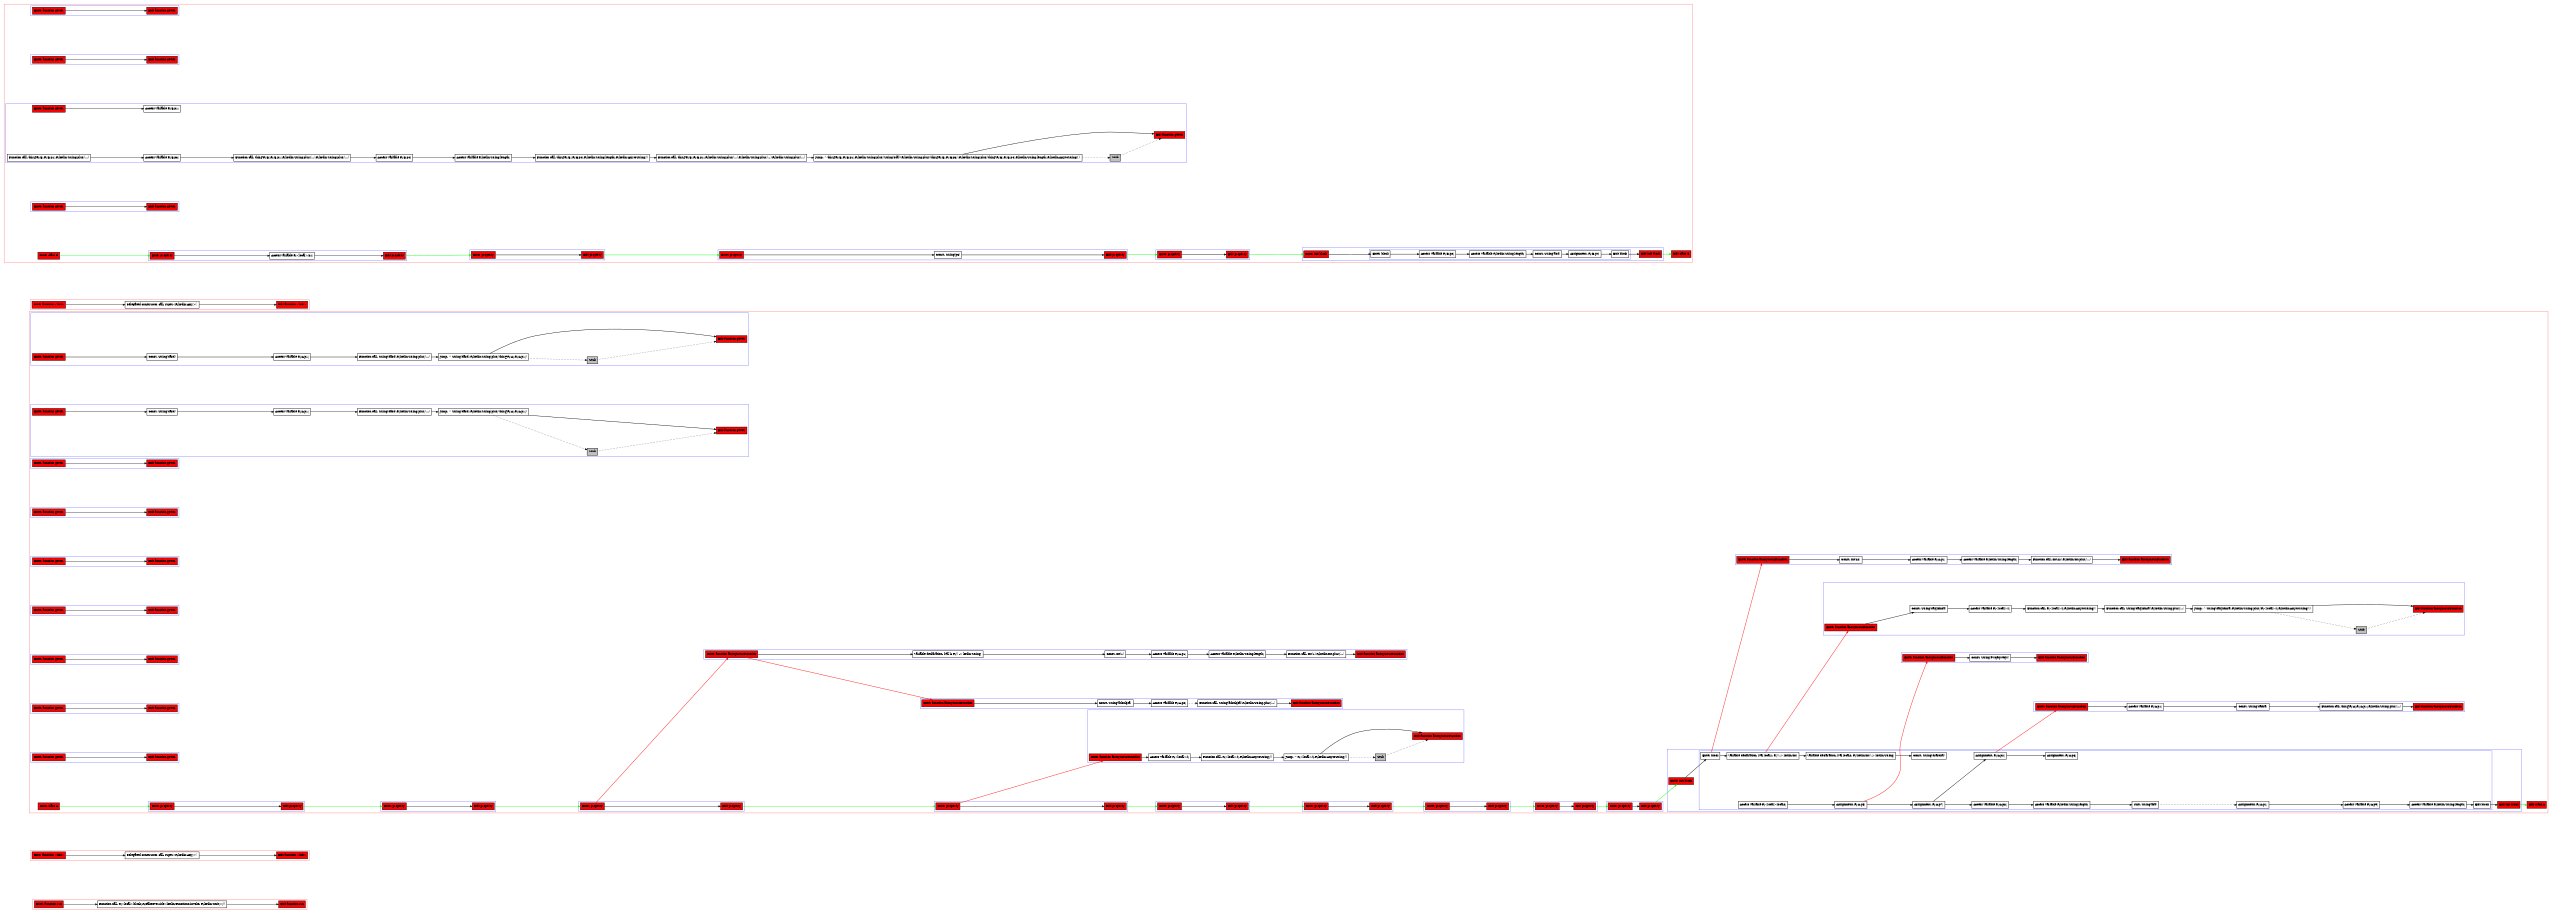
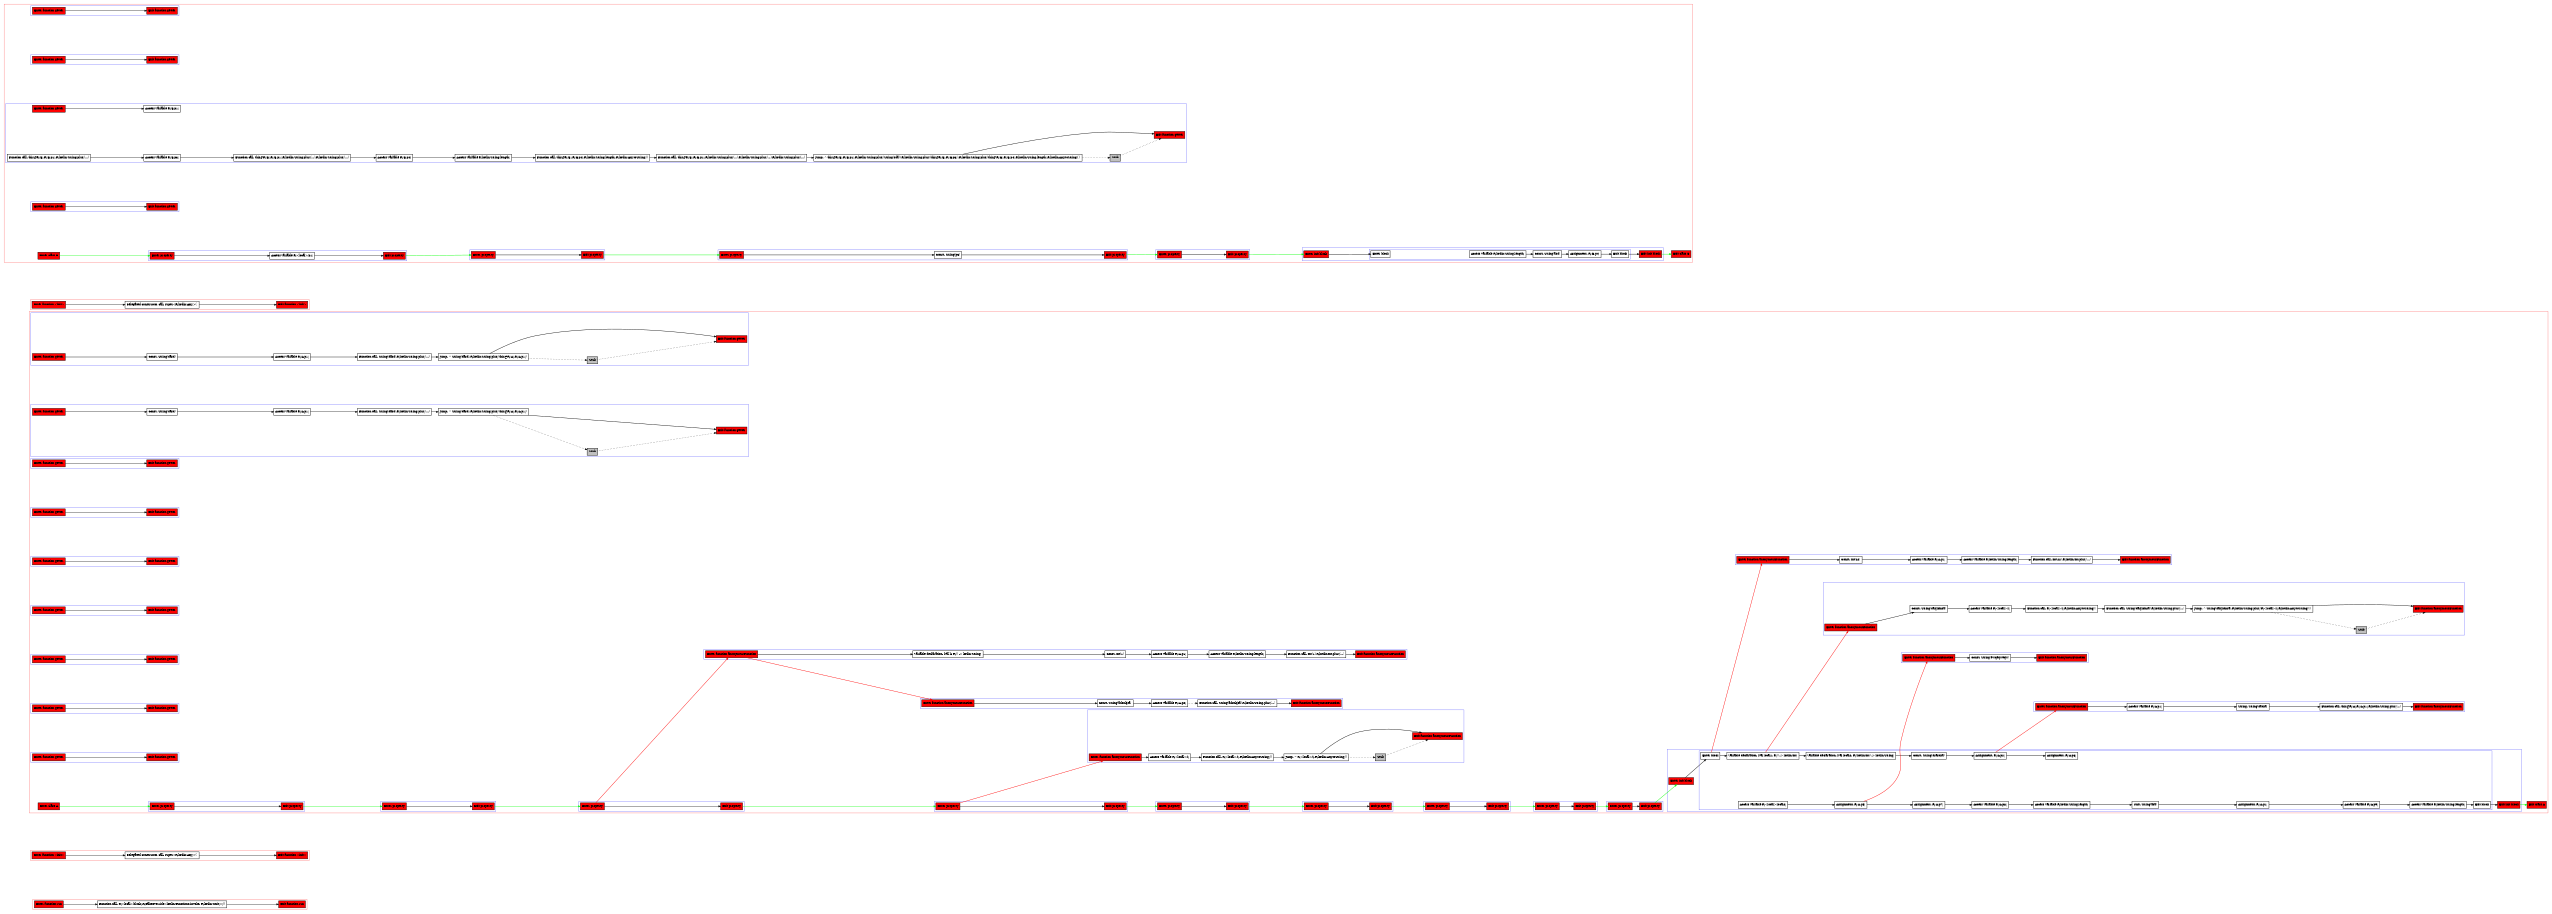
node "Access variable R|/B.p2|": removed
node "Const: String(dadsa)": label "Const: String(dadsa)" -> "String: String(dadsa)"
edge "Assignment: R|/A.p7|" -> "Assignment: R|/A.p2|": now "Const: String(dsasdsa)" -> "Assignment: R|/A.p2|"
edge "Unit: String(asa)" -> "Assignment: R|/A.p1|": style dotted -> solid
